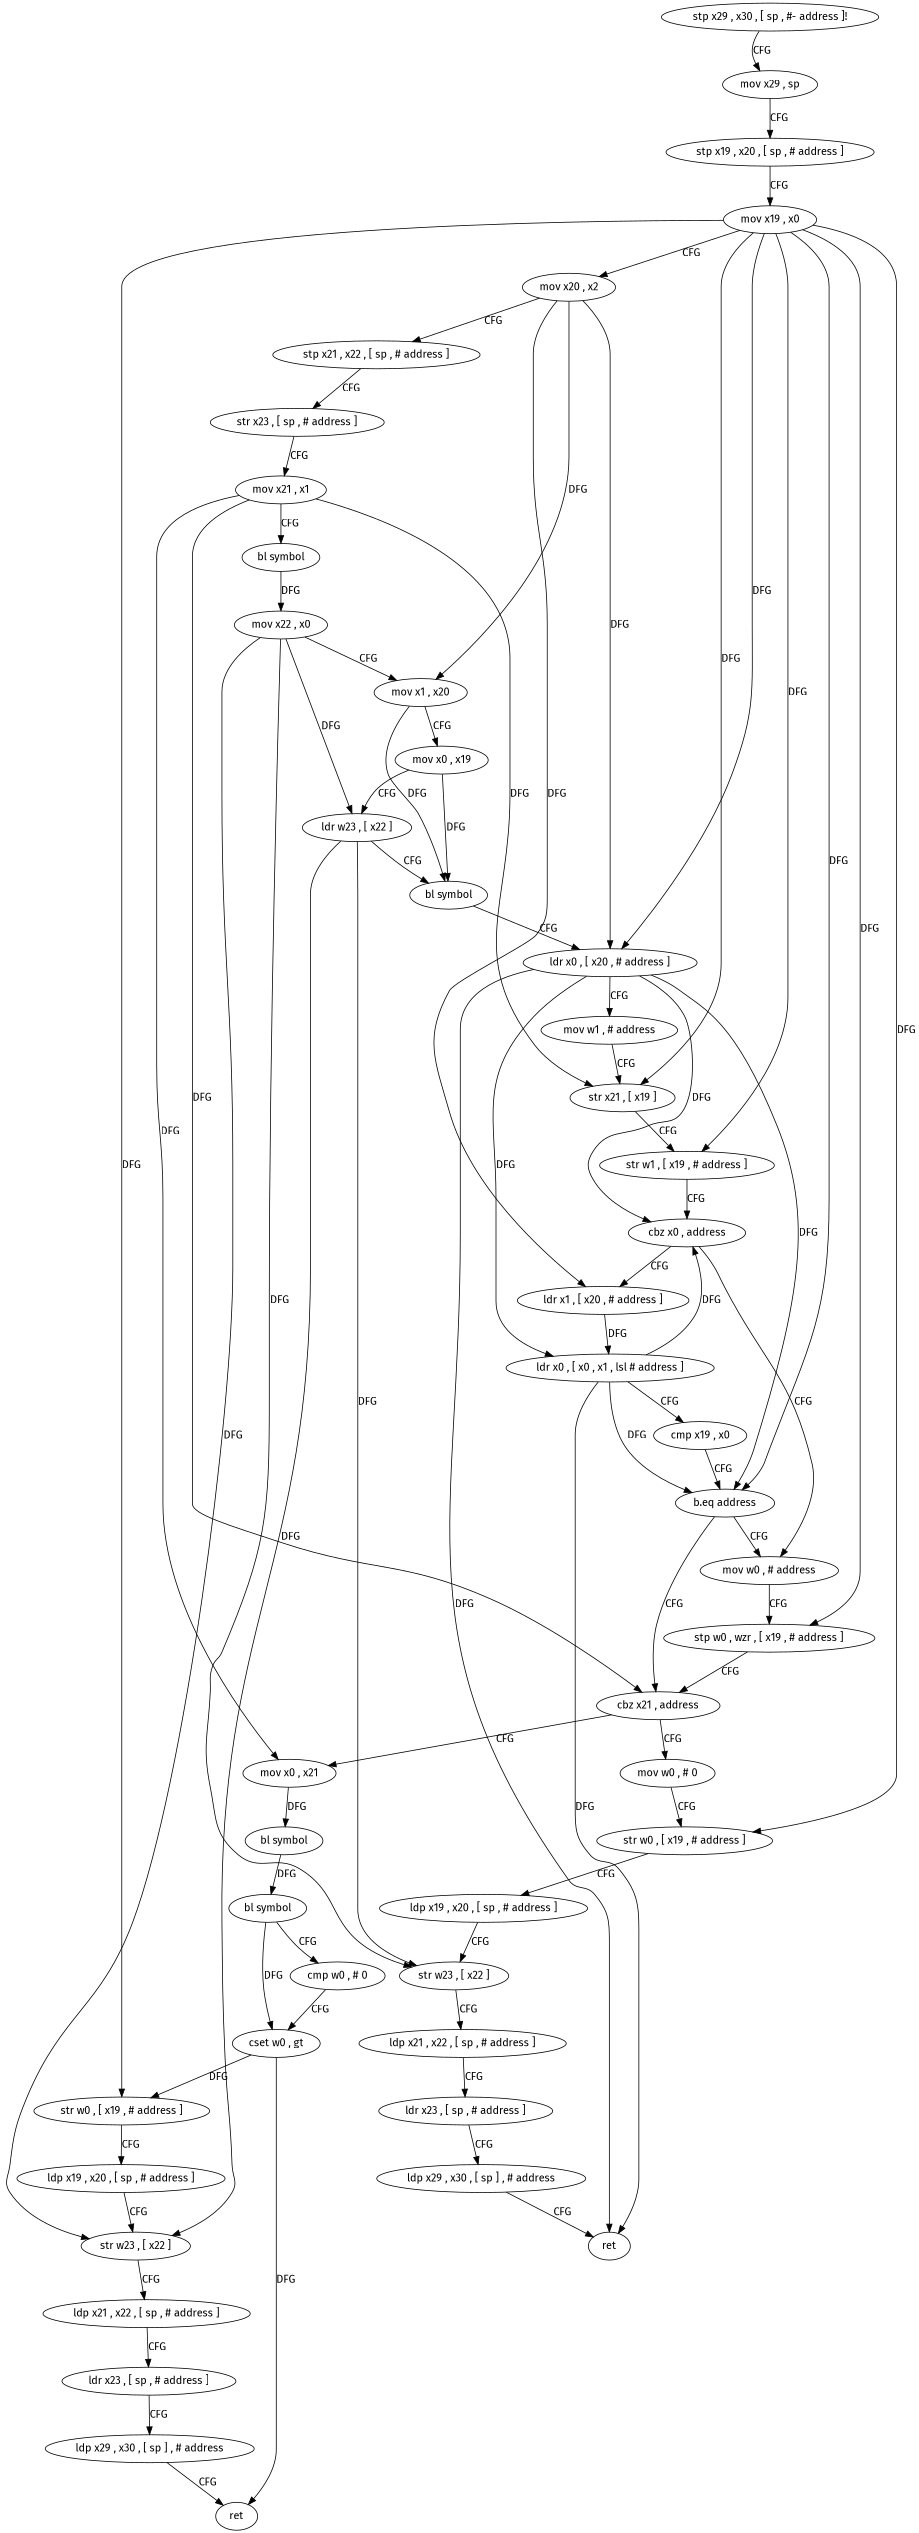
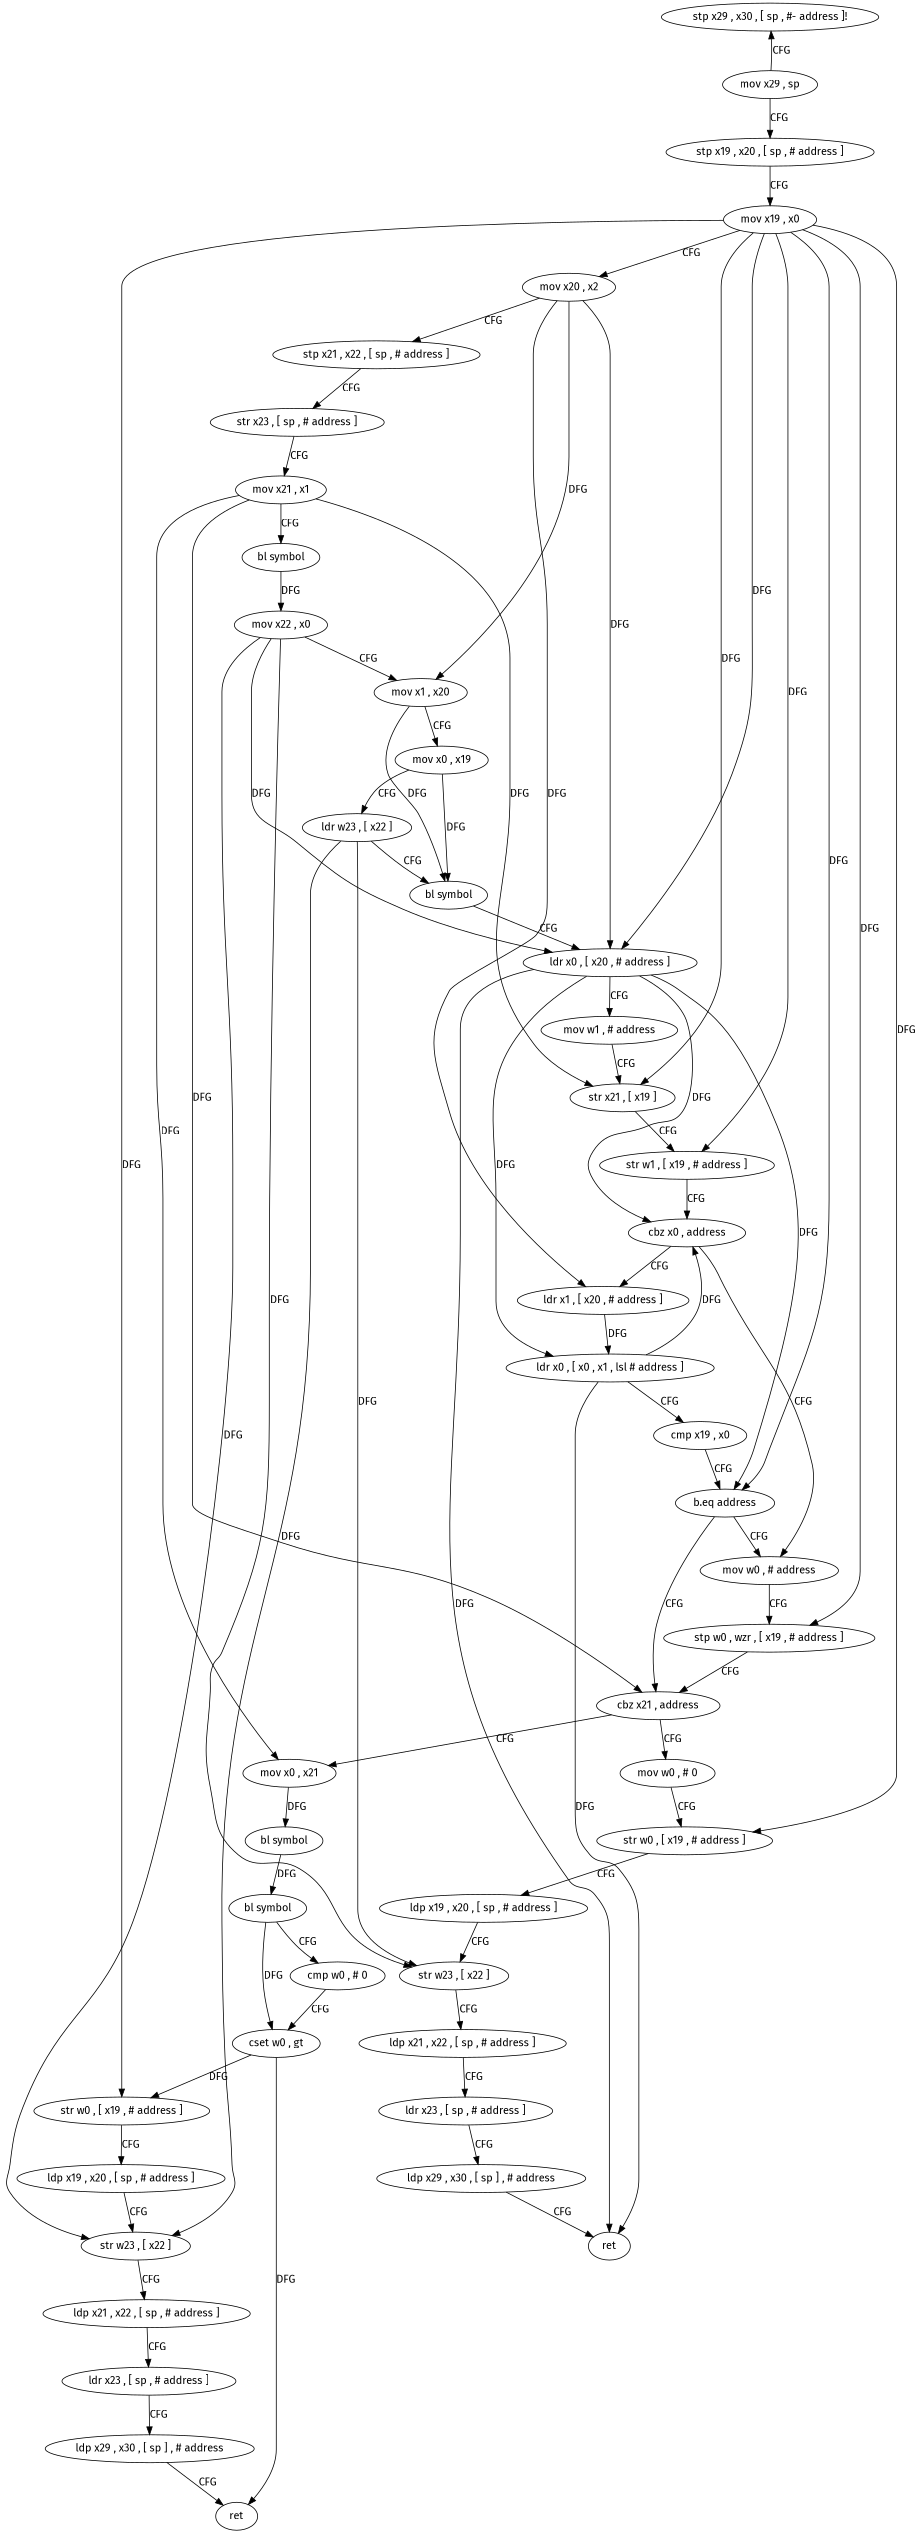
edge "stp x29 , x30 , [ sp , #- address ]!" -> "mov x29 , sp": reversed
edge "mov x22 , x0" -> "ldr w23 , [ x22 ]": now "mov x22 , x0" -> "ldr x0 , [ x20 , # address ]"
edge "ldr x0 , [ x0 , x1 , lsl # address ]" -> "b.eq address": removed, label "DFG"
